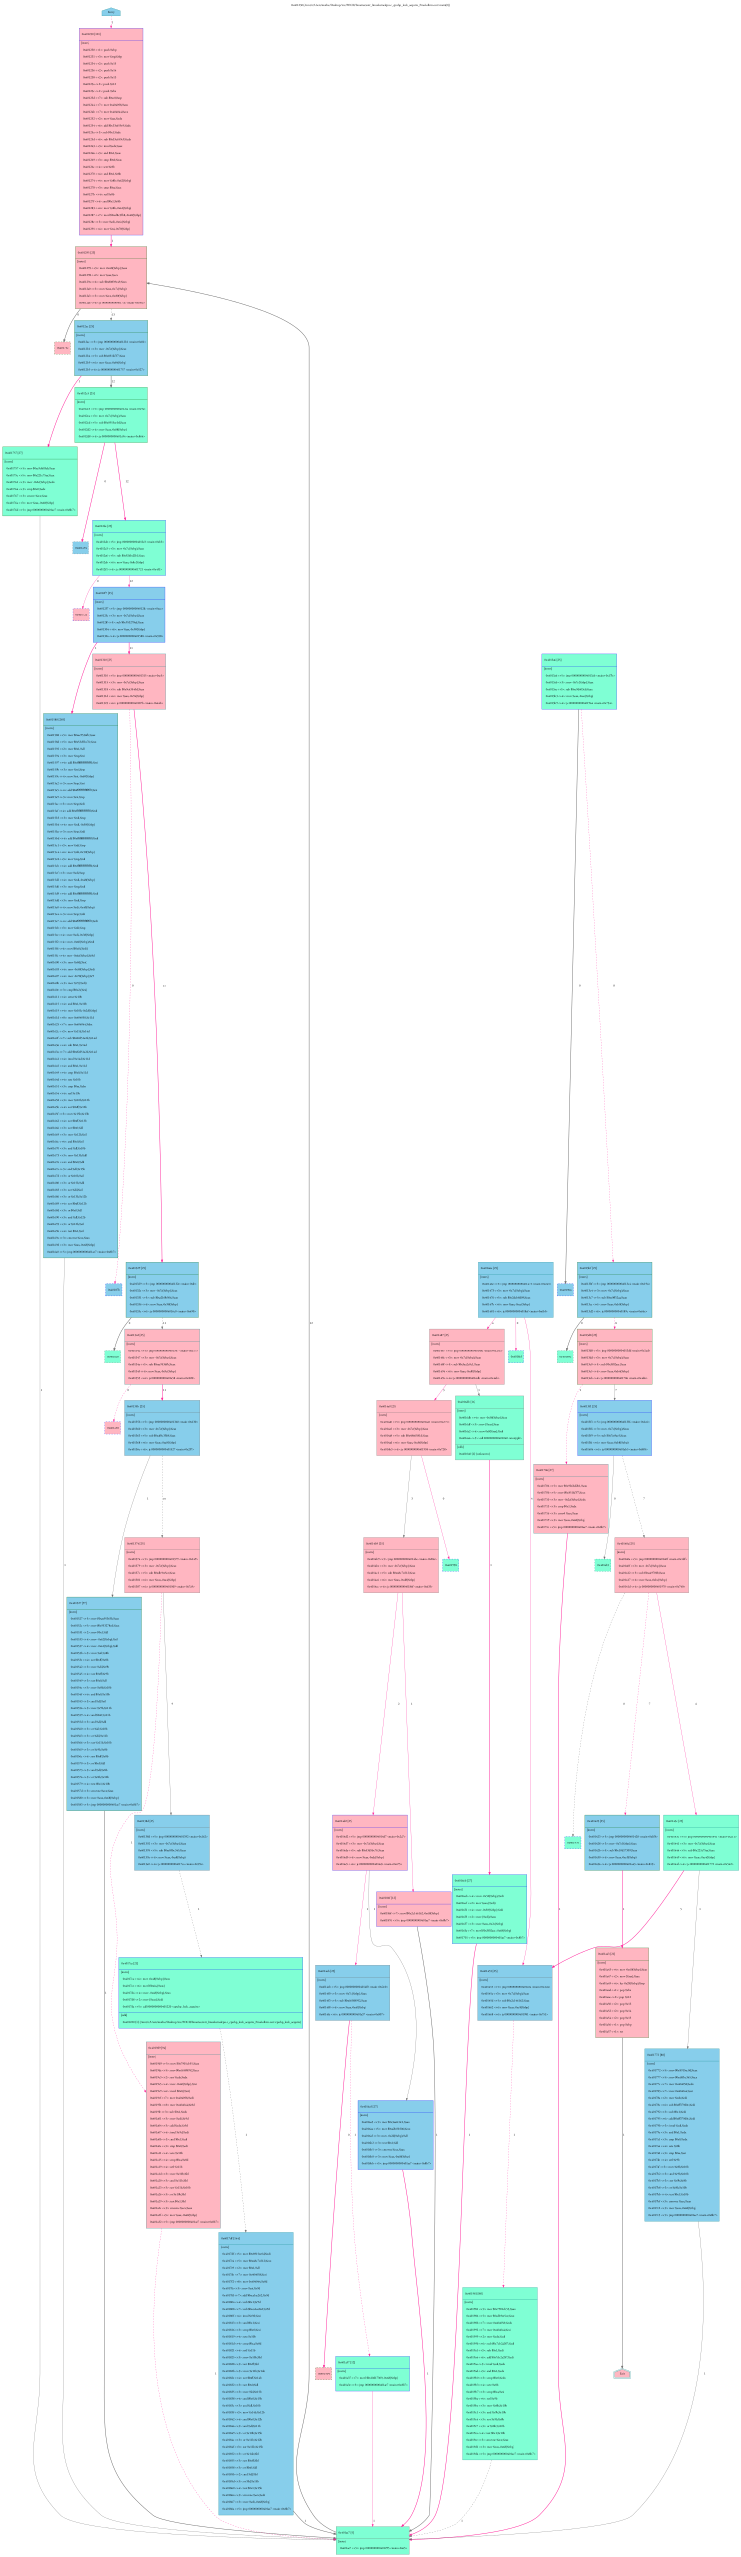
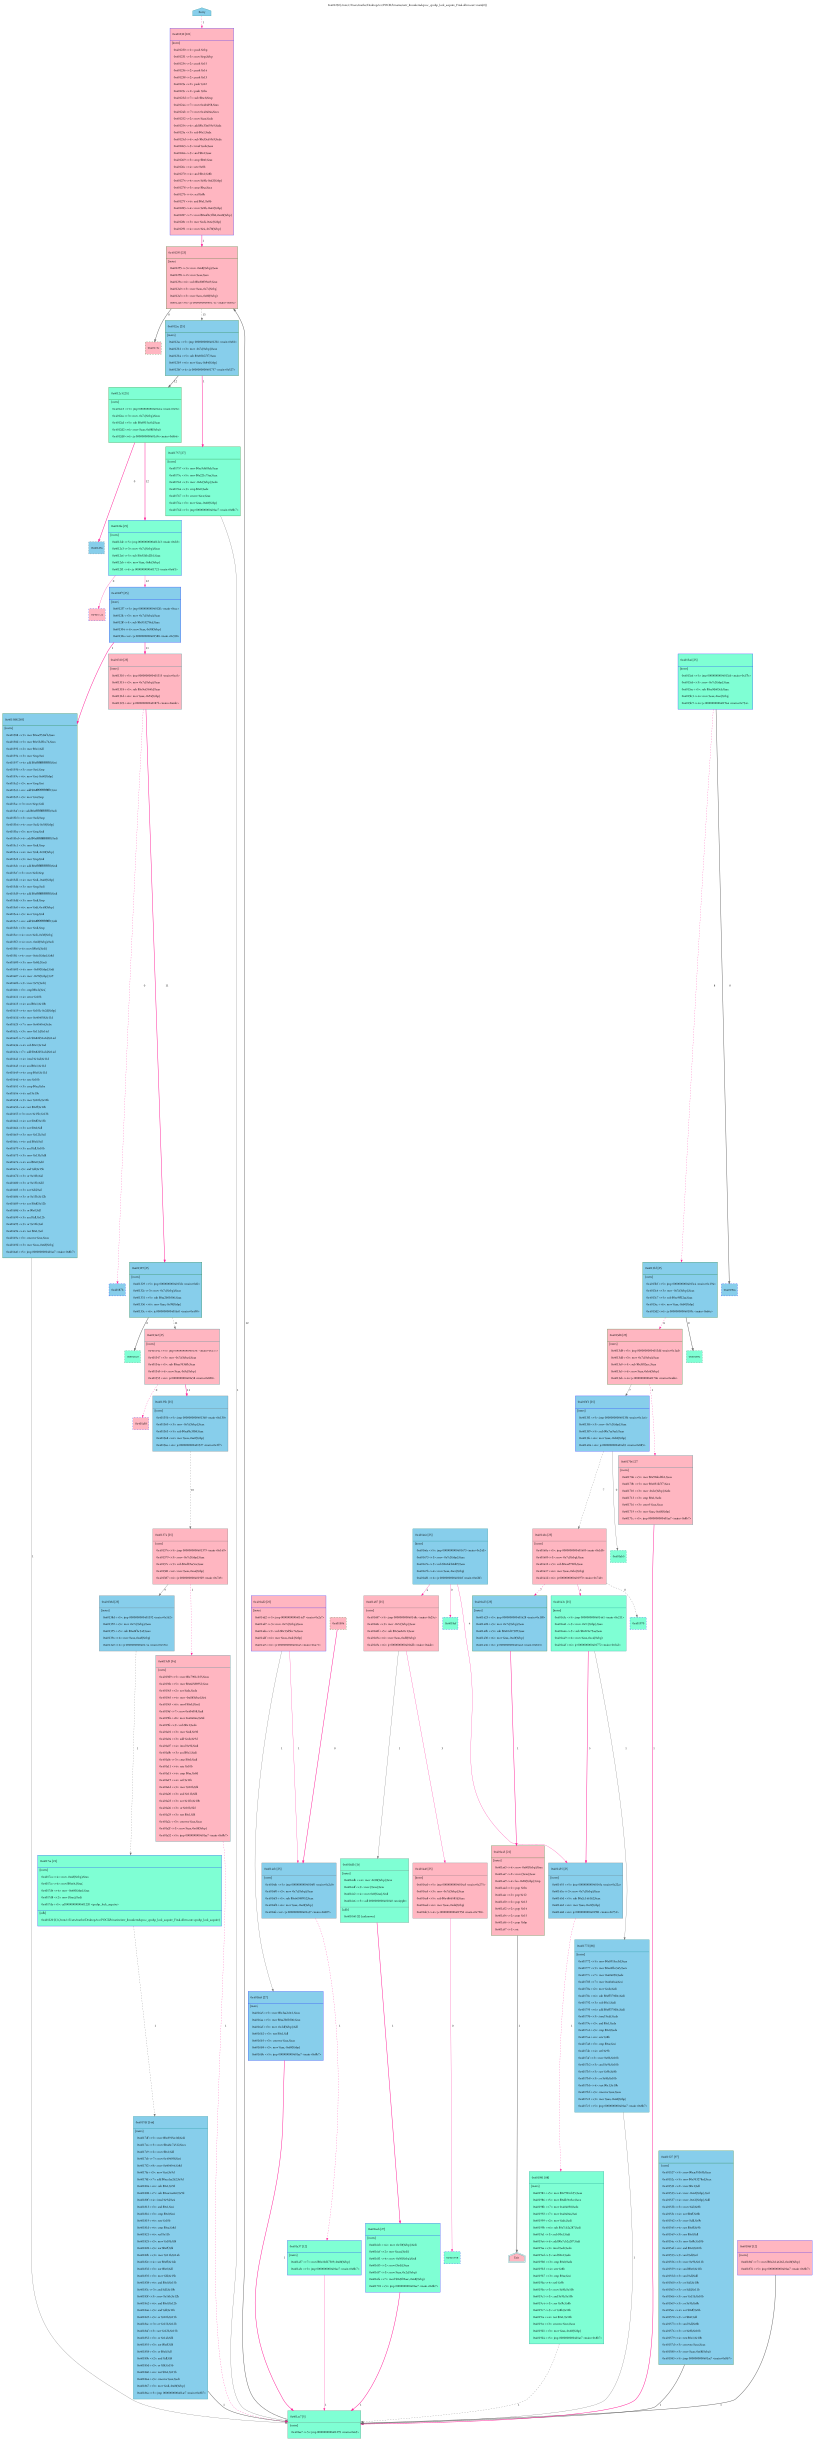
edge "0x40135b [25]" -> "0x401527 [97]": removed, label "1"
node "0x4014b9 [25]": removed
edge "0x4014eb [25]" -> "0x401504": reversed
